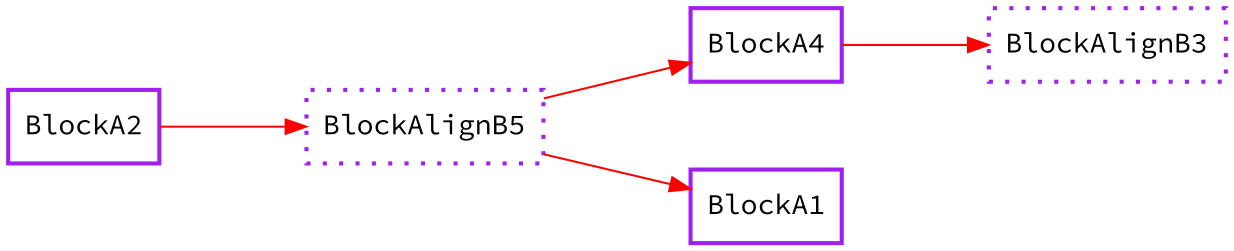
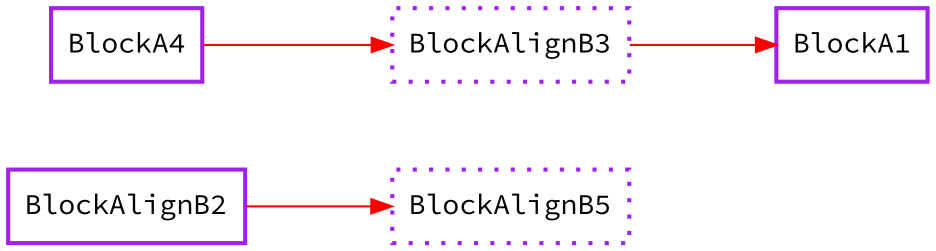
edge "BlockAlignB5" -> "BlockA4": removed
node "BlockA2": label "BlockA2" -> "BlockAlignB2"
edge "BlockAlignB5" -> "BlockA1": now "BlockAlignB3" -> "BlockA1"
